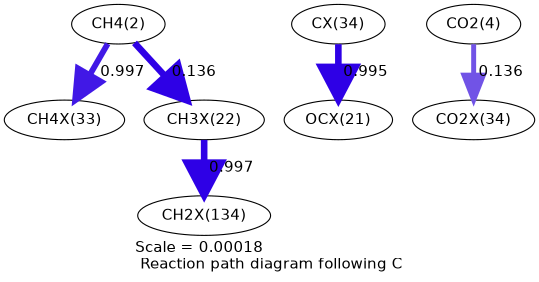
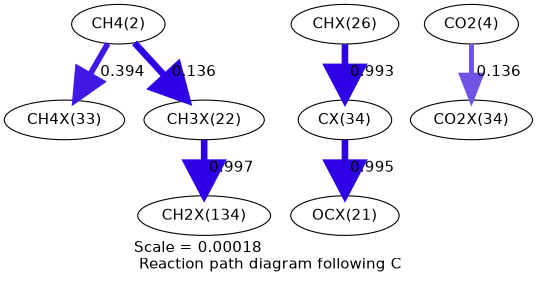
node "CHX(26)": added
edge "CH4(2)" -> "CH4X(33)": label " 0.997" -> " 0.394"
